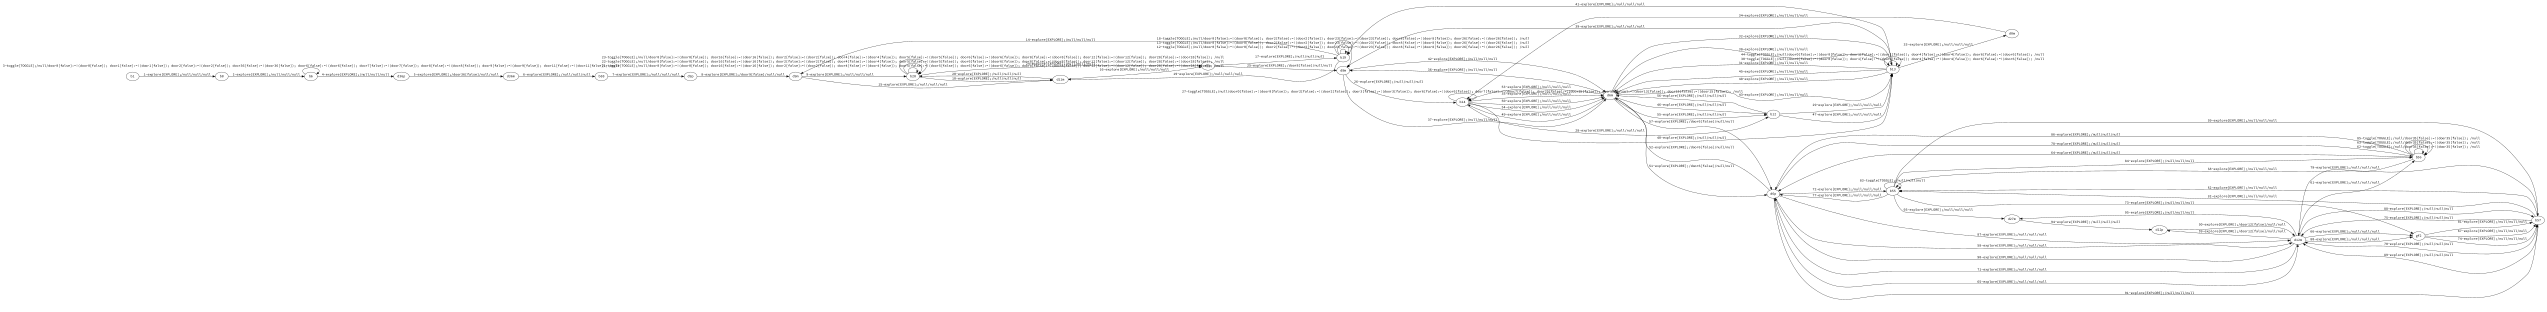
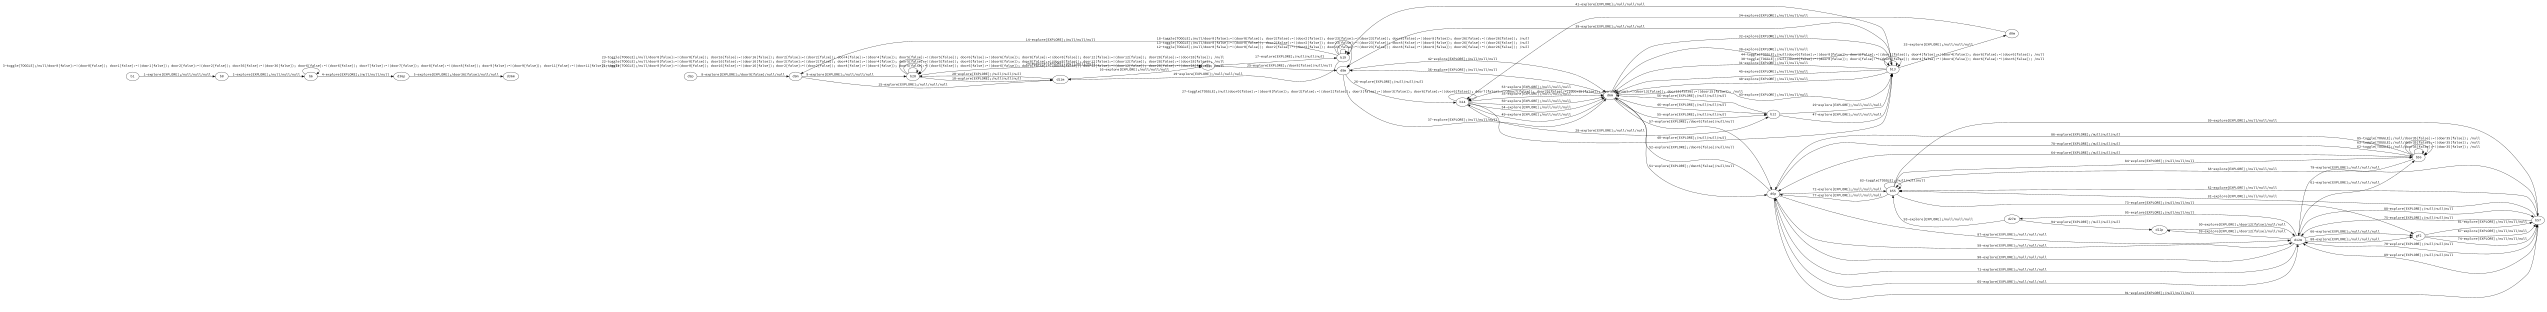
node "b88": removed
edge "b55" -> "d27m": reversed
